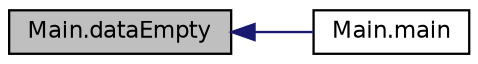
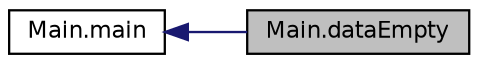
edge "Main.main" -> "Main.dataEmpty": reversed
